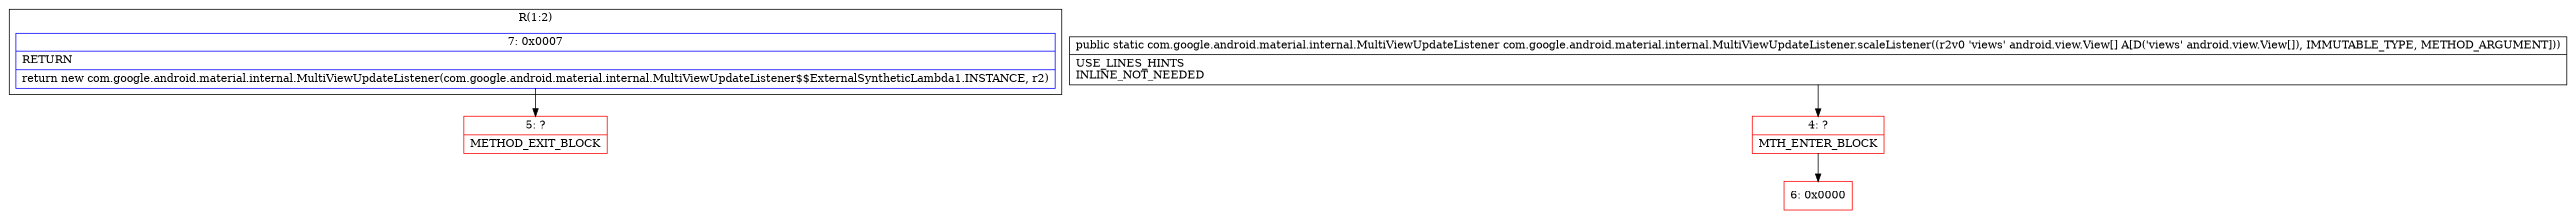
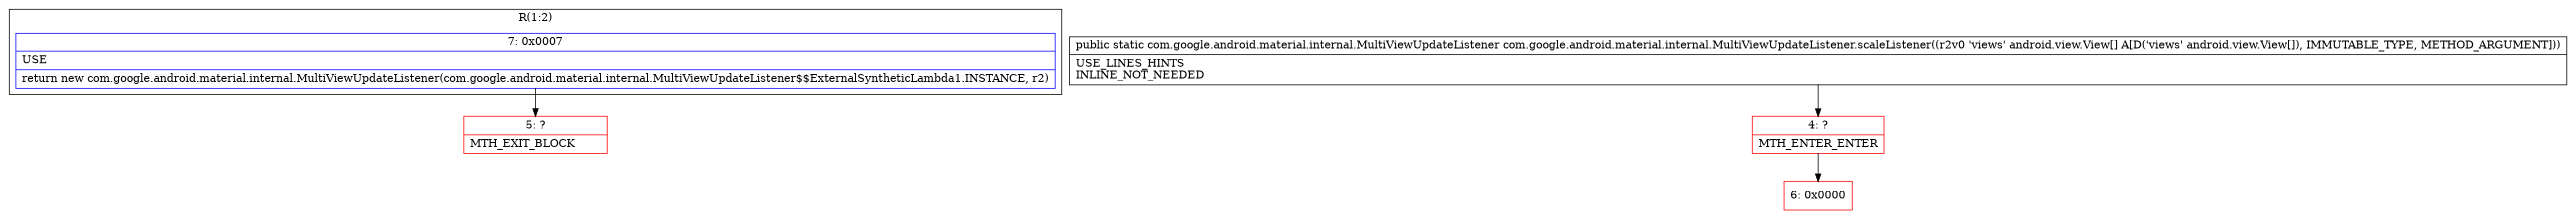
node "7: 0x0007": text "RETURN" -> "USE"
node "5: ?": text "METHOD_EXIT_BLOCK" -> "MTH_EXIT_BLOCK"
node "4: ?": text "MTH_ENTER_BLOCK" -> "MTH_ENTER_ENTER"
